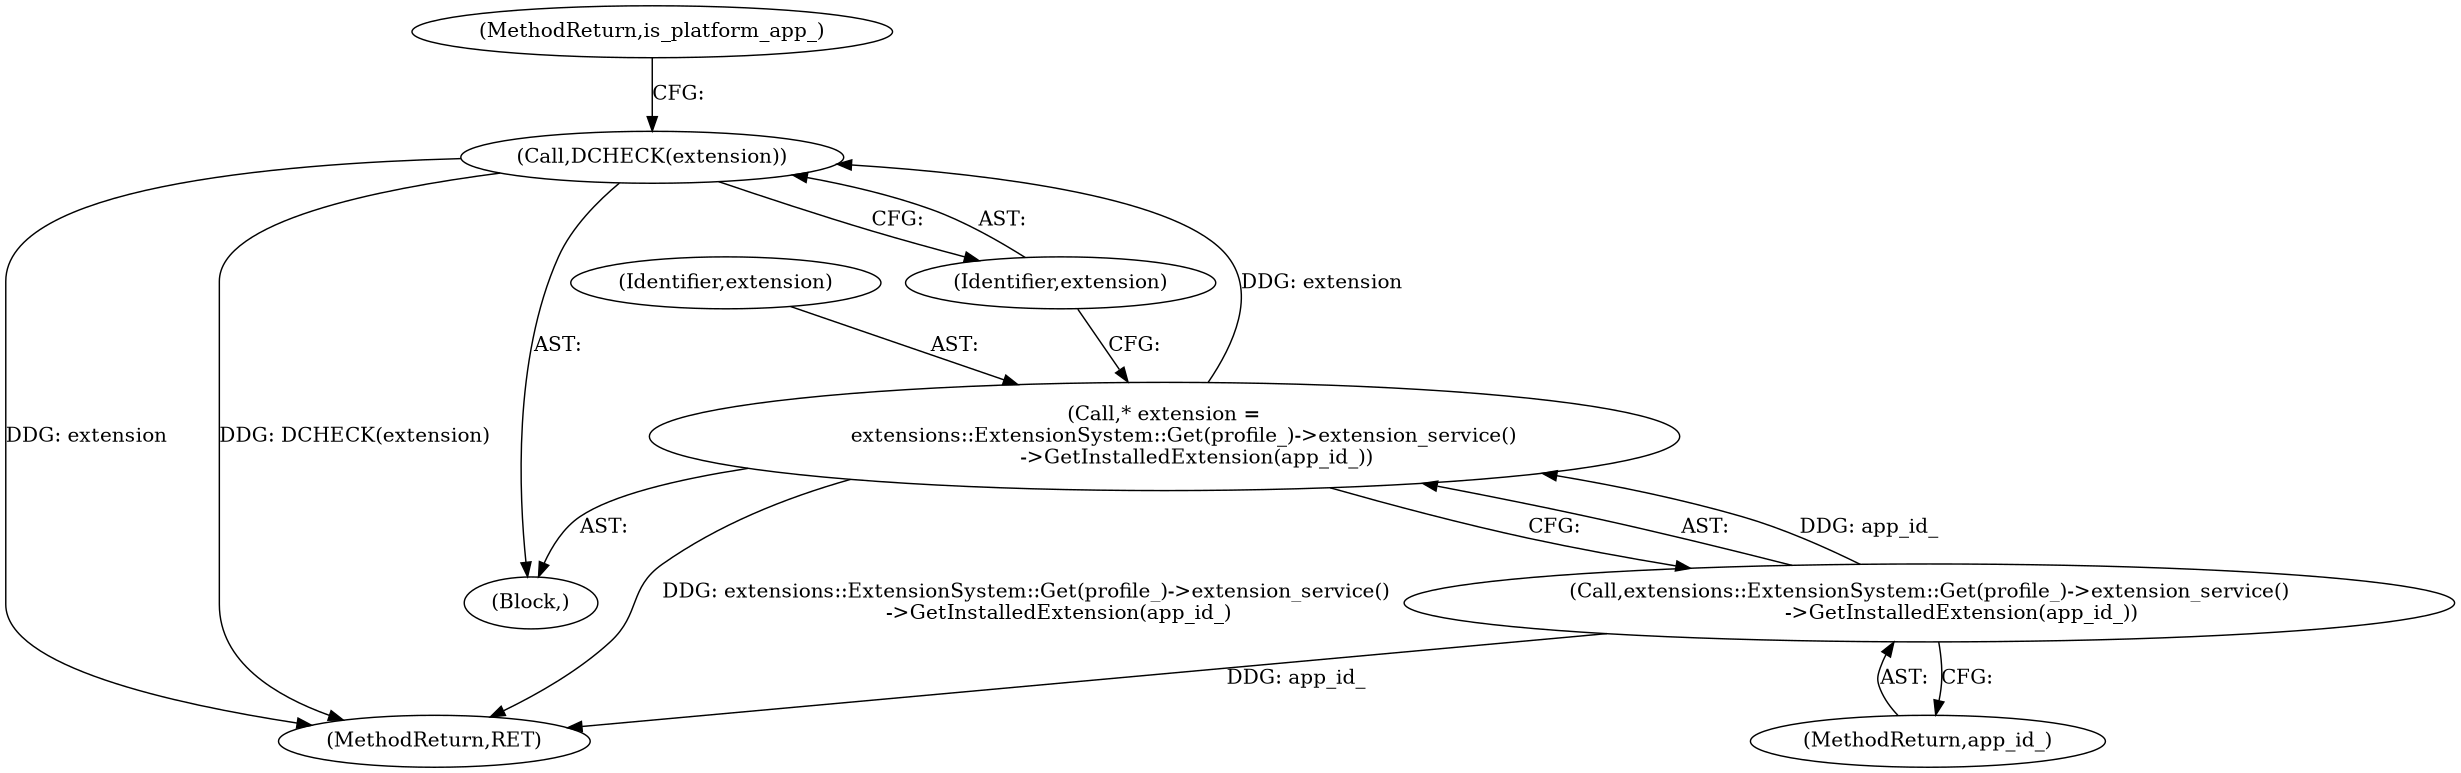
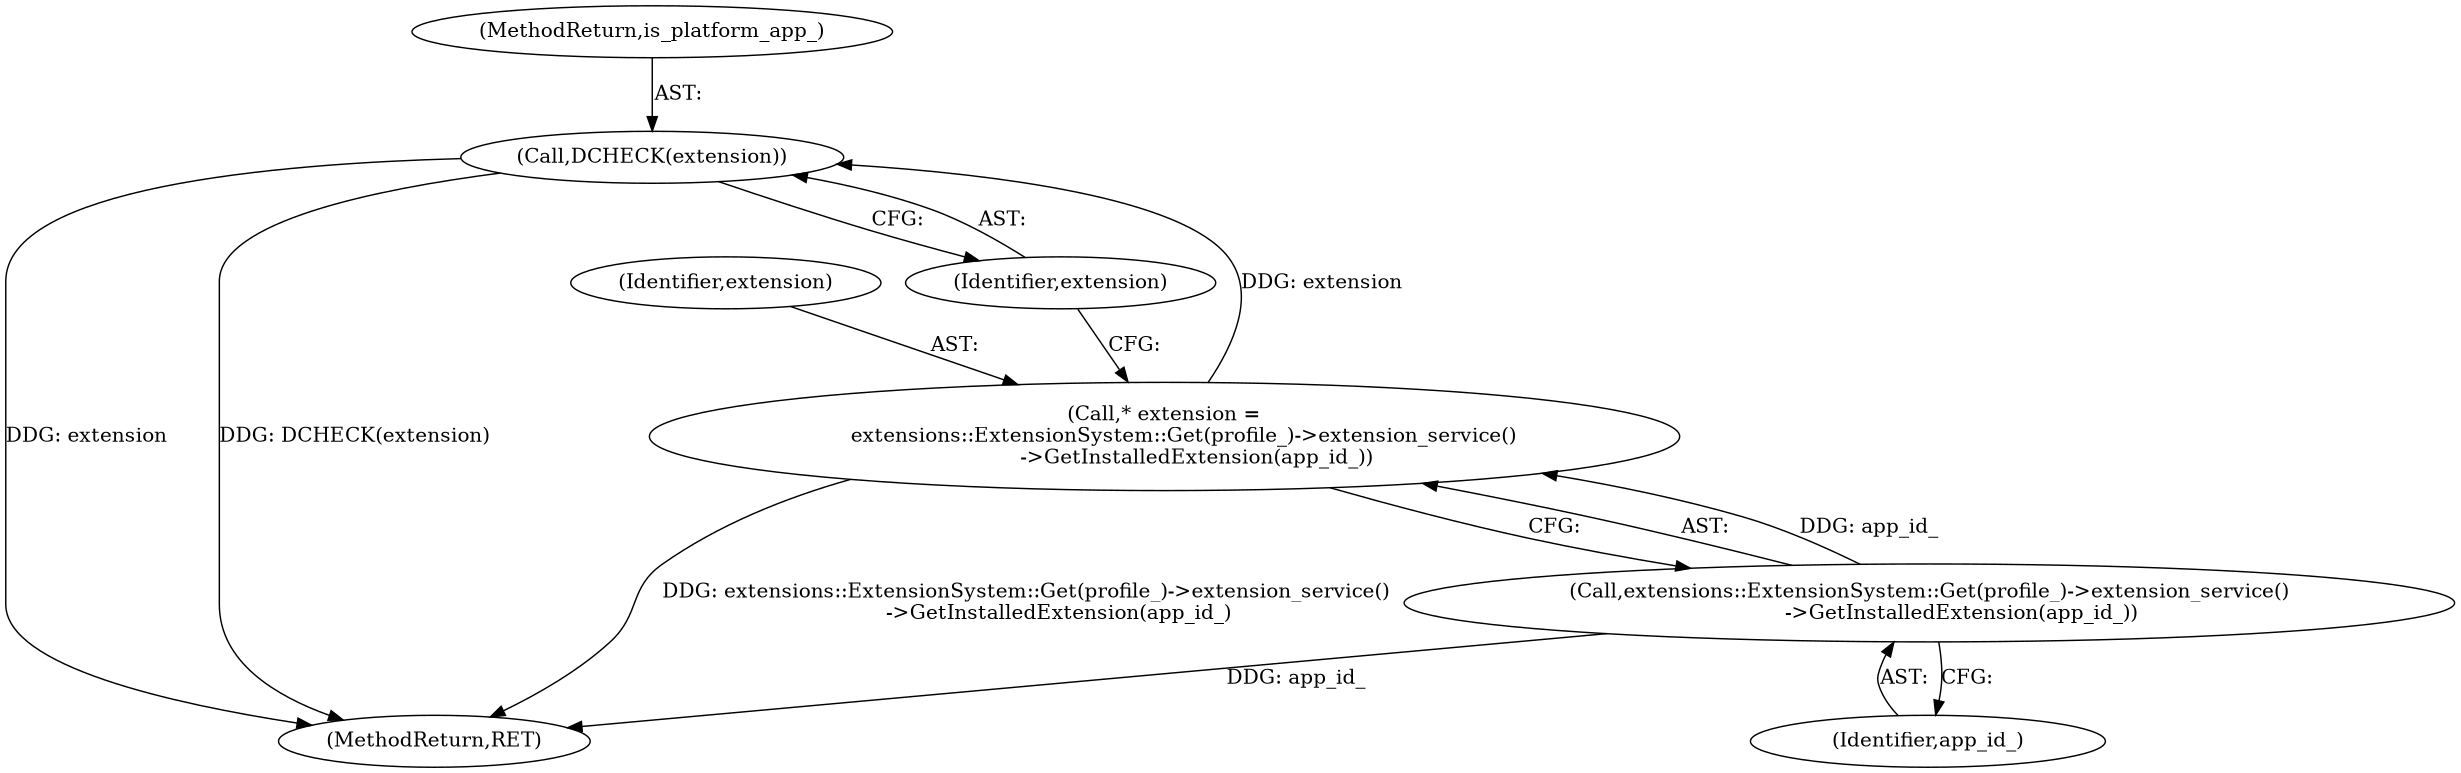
edge "(MethodReturn,is_platform_app_)" -> "(Call,DCHECK(extension))": label "CFG: " -> "AST: "
node "(Block,)": removed
node "(MethodReturn,app_id_)": label "(MethodReturn,app_id_)" -> "(Identifier,app_id_)"
